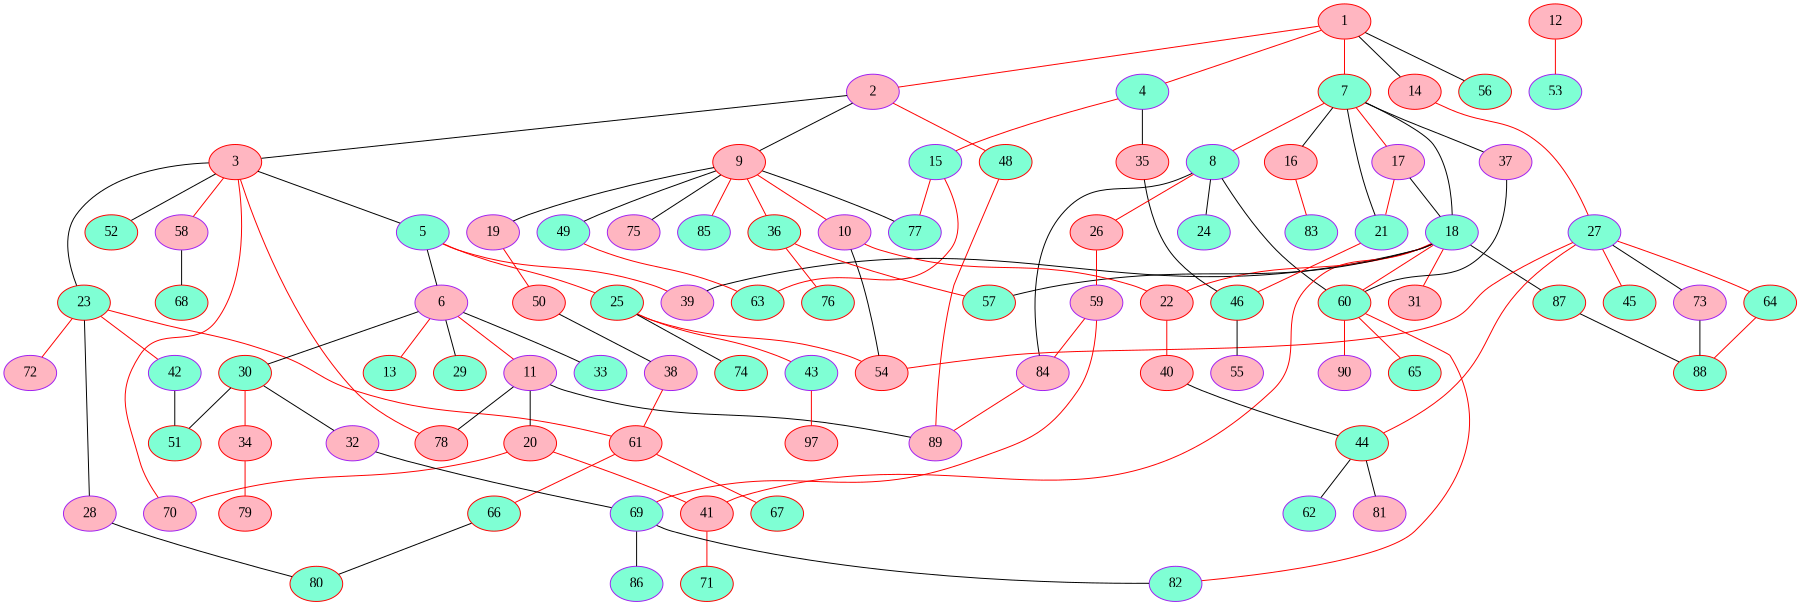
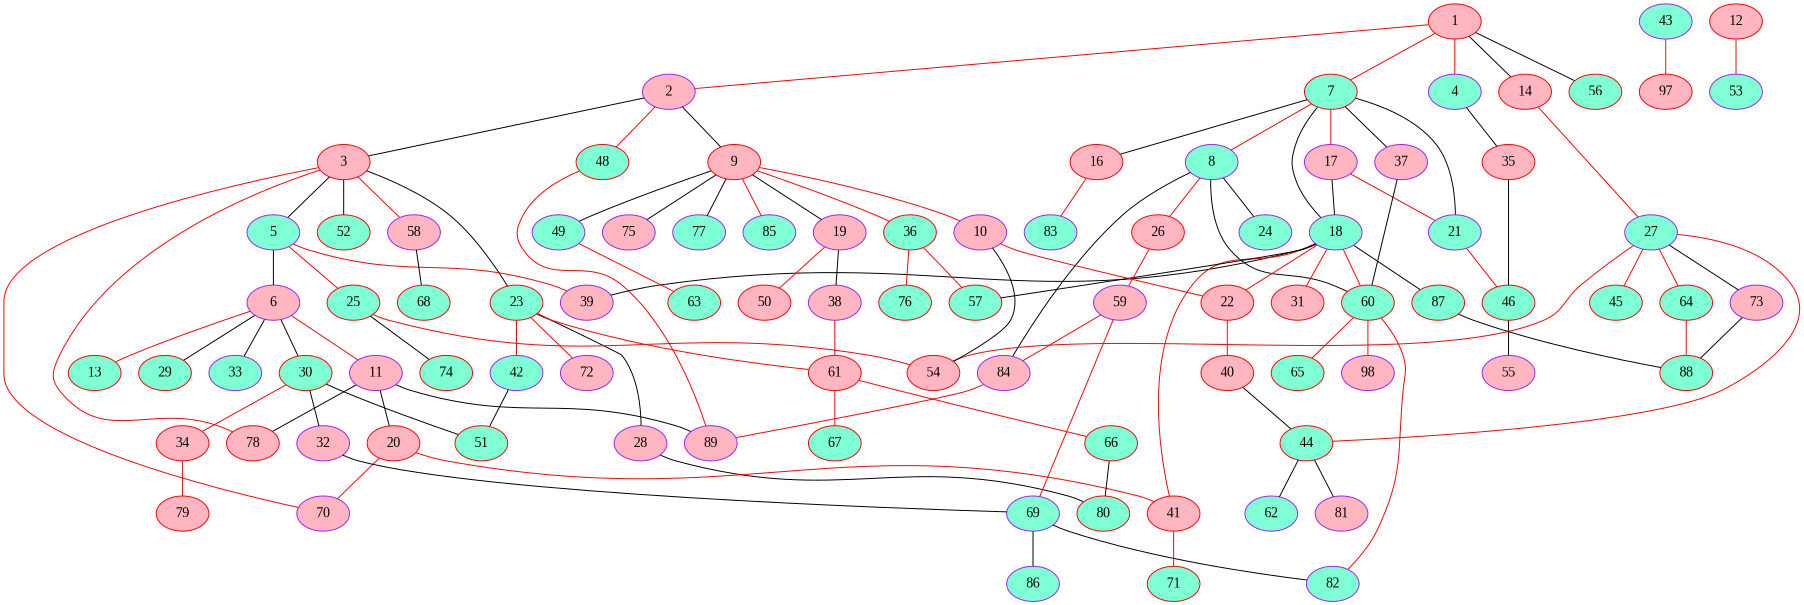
node "15": removed
edge "50" -- "38": now "19" -- "38"
edge "25" -- "43": removed
node "90": label "90" -> "98"
